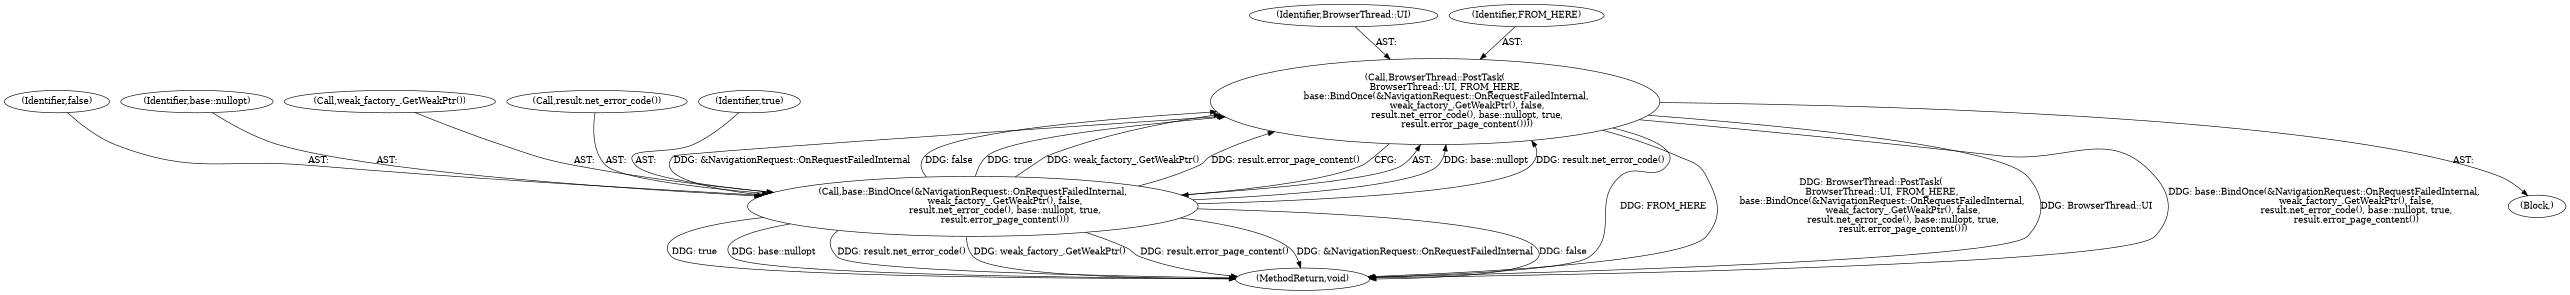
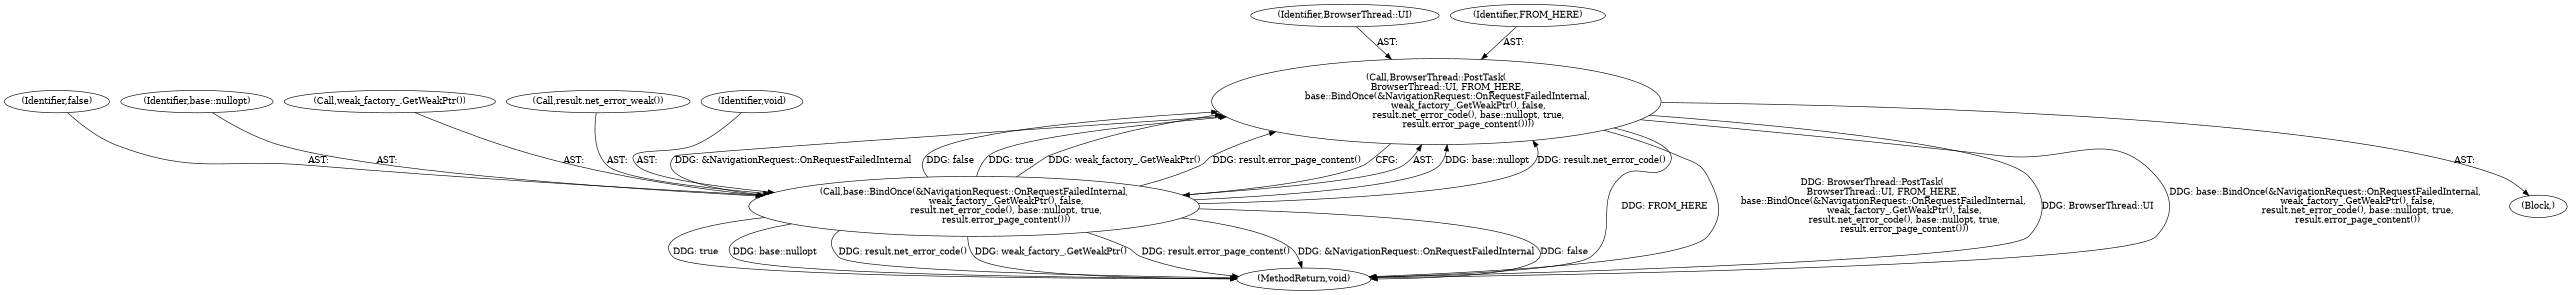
node "(Call,result.net_error_code())": label "(Call,result.net_error_code())" -> "(Call,result.net_error_weak())"
node "(Identifier,true)": label "(Identifier,true)" -> "(Identifier,void)"
